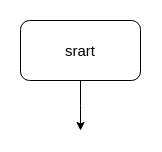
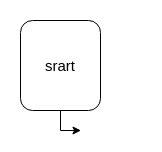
node "srart": size 120x60 -> 80x90
